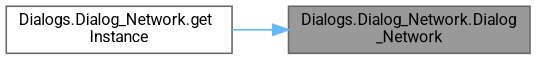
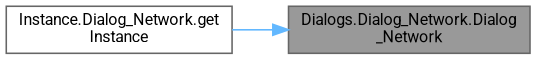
node "Dialogs.Dialog_Network.get Instance": label "Dialogs.Dialog_Network.get Instance" -> "Instance.Dialog_Network.get Instance"
